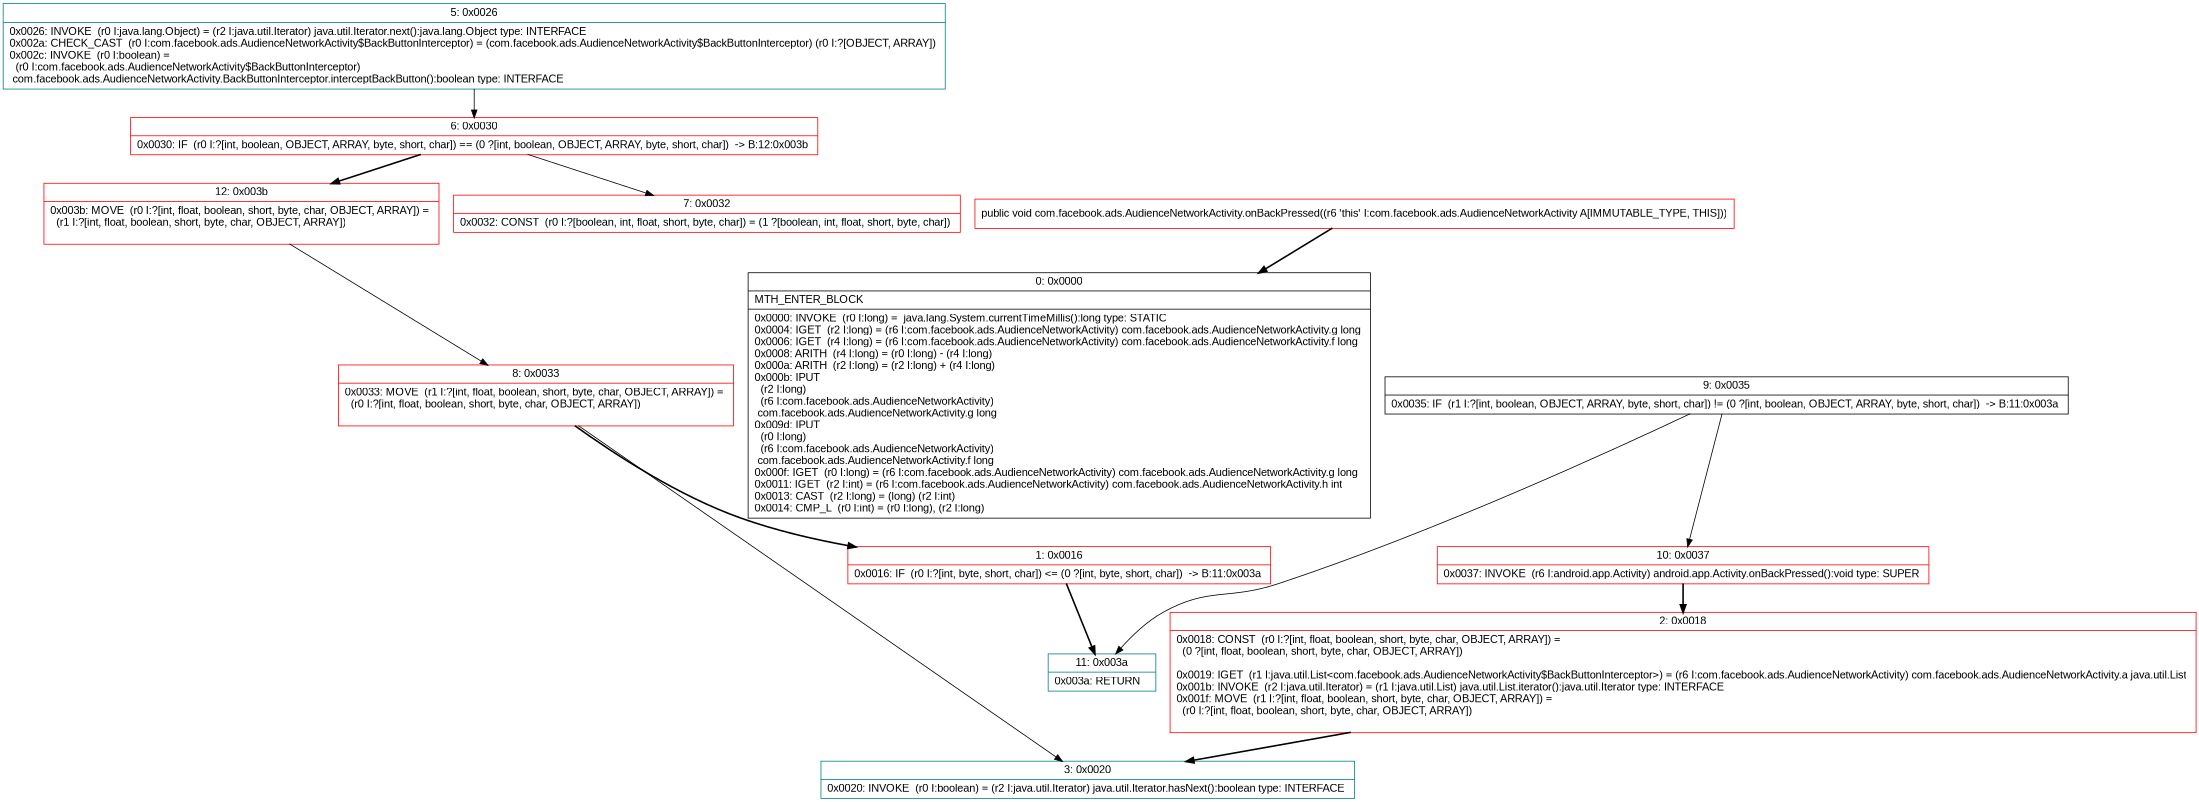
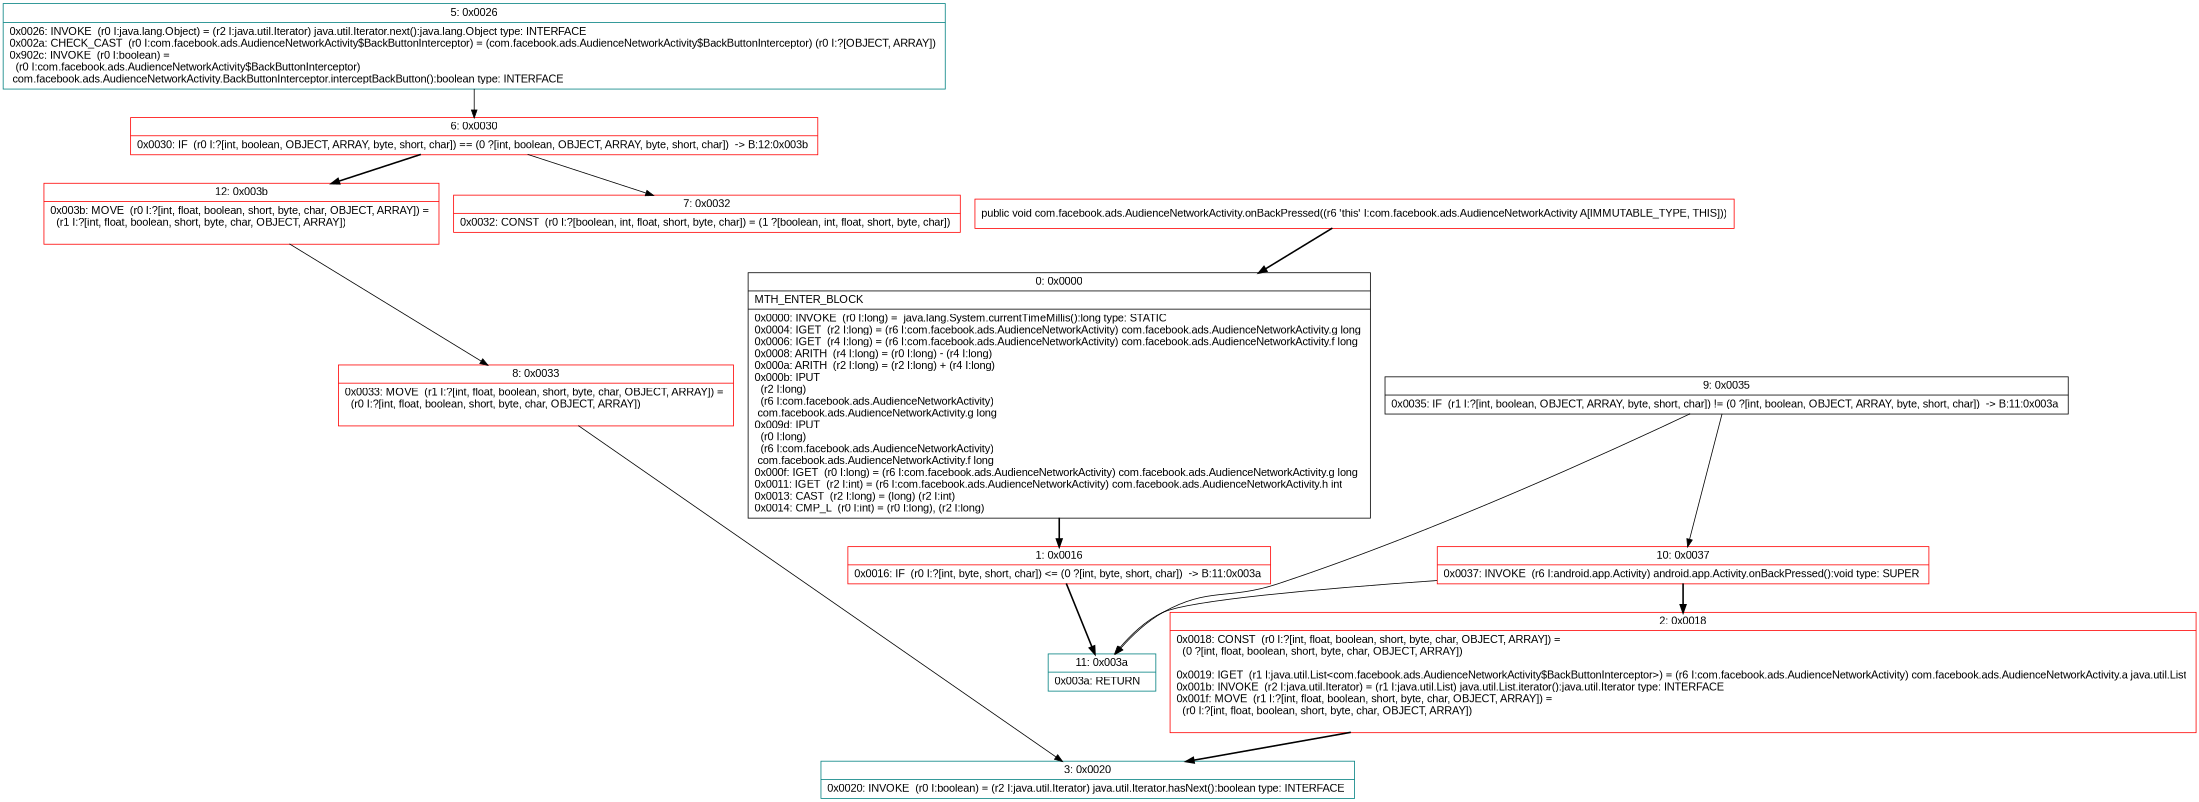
node "5: 0x0026": text "0x002c: INVOKE  (r0 I:boolean) =" -> "0x902c: INVOKE  (r0 I:boolean) ="
edge "8: 0x0033" -> "1: 0x0016": now "0: 0x0000" -> "1: 0x0016"
edge "10: 0x0037" -> "11: 0x003a": added
